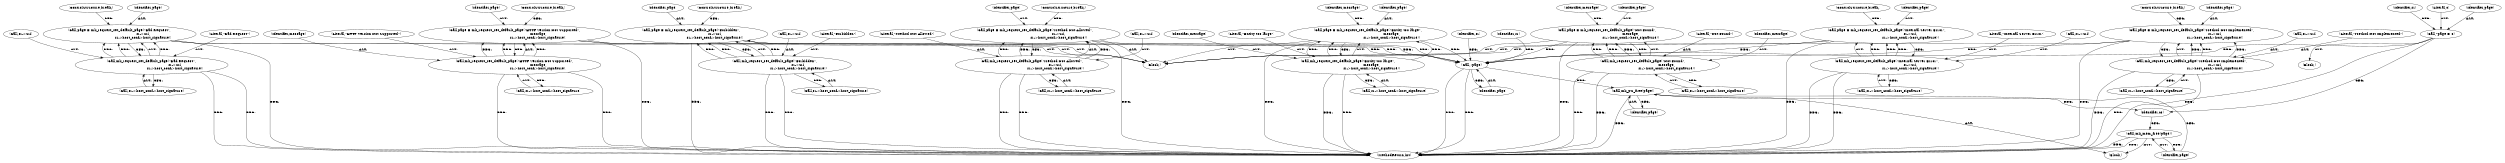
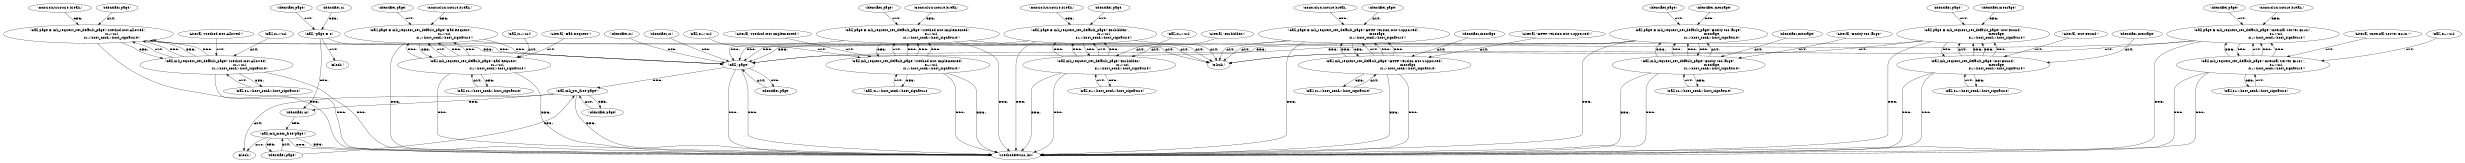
node "(Literal,0)": removed
edge "(Call,*page = 0)" -> "(MethodReturn,int)": removed, label "DDG:"
